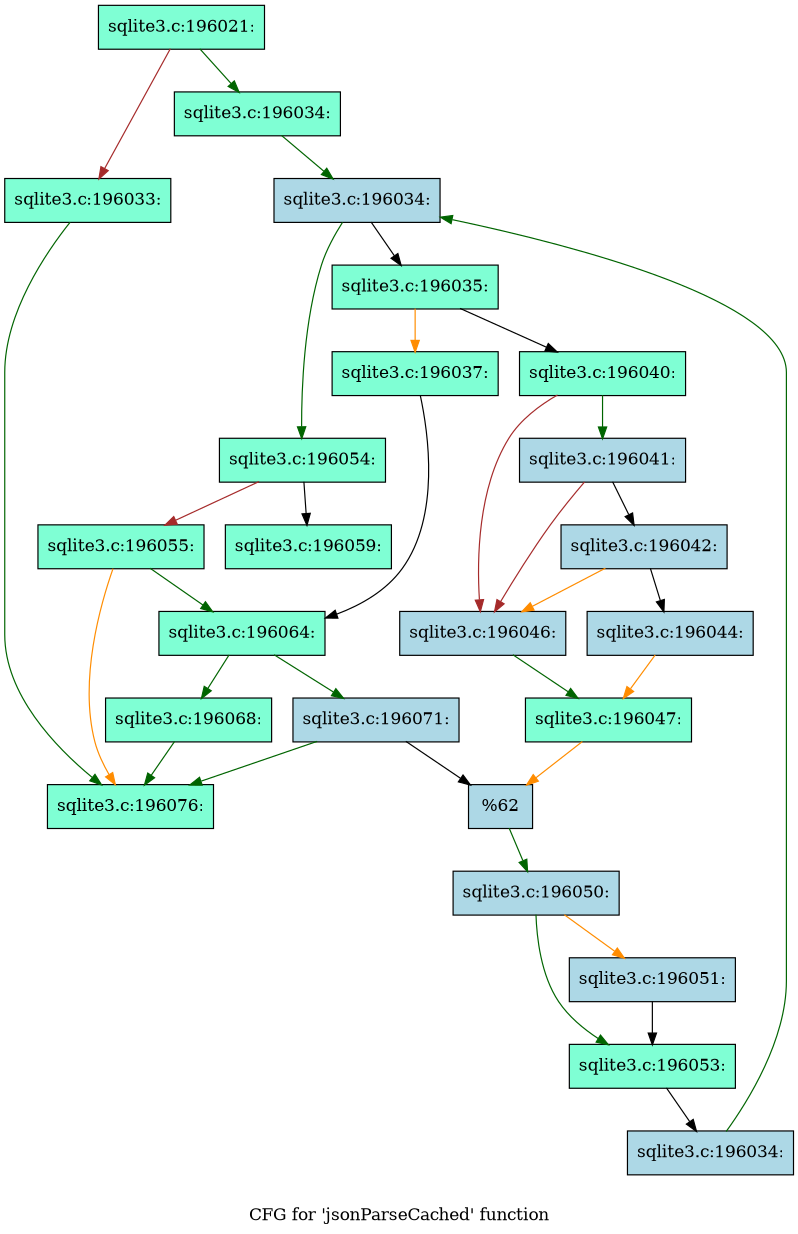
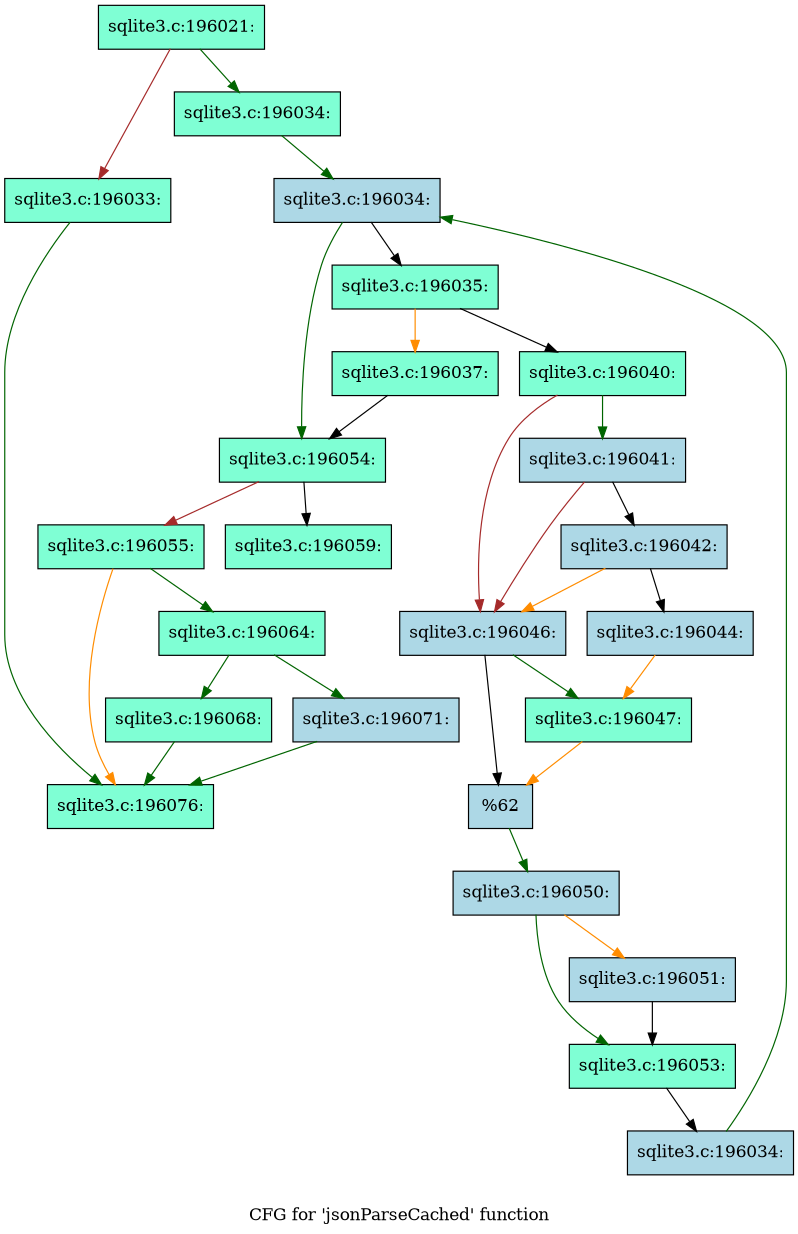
edge "sqlite3.c:196037:" -> "sqlite3.c:196064:": now "sqlite3.c:196037:" -> "sqlite3.c:196054:"
edge "sqlite3.c:196071:" -> "%62": now "sqlite3.c:196046:" -> "%62"
